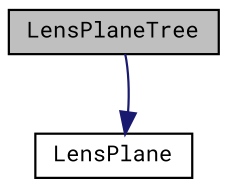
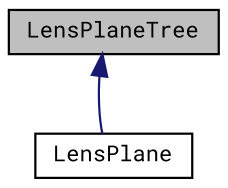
edge "LensPlaneTree" -> "LensPlane": reversed
